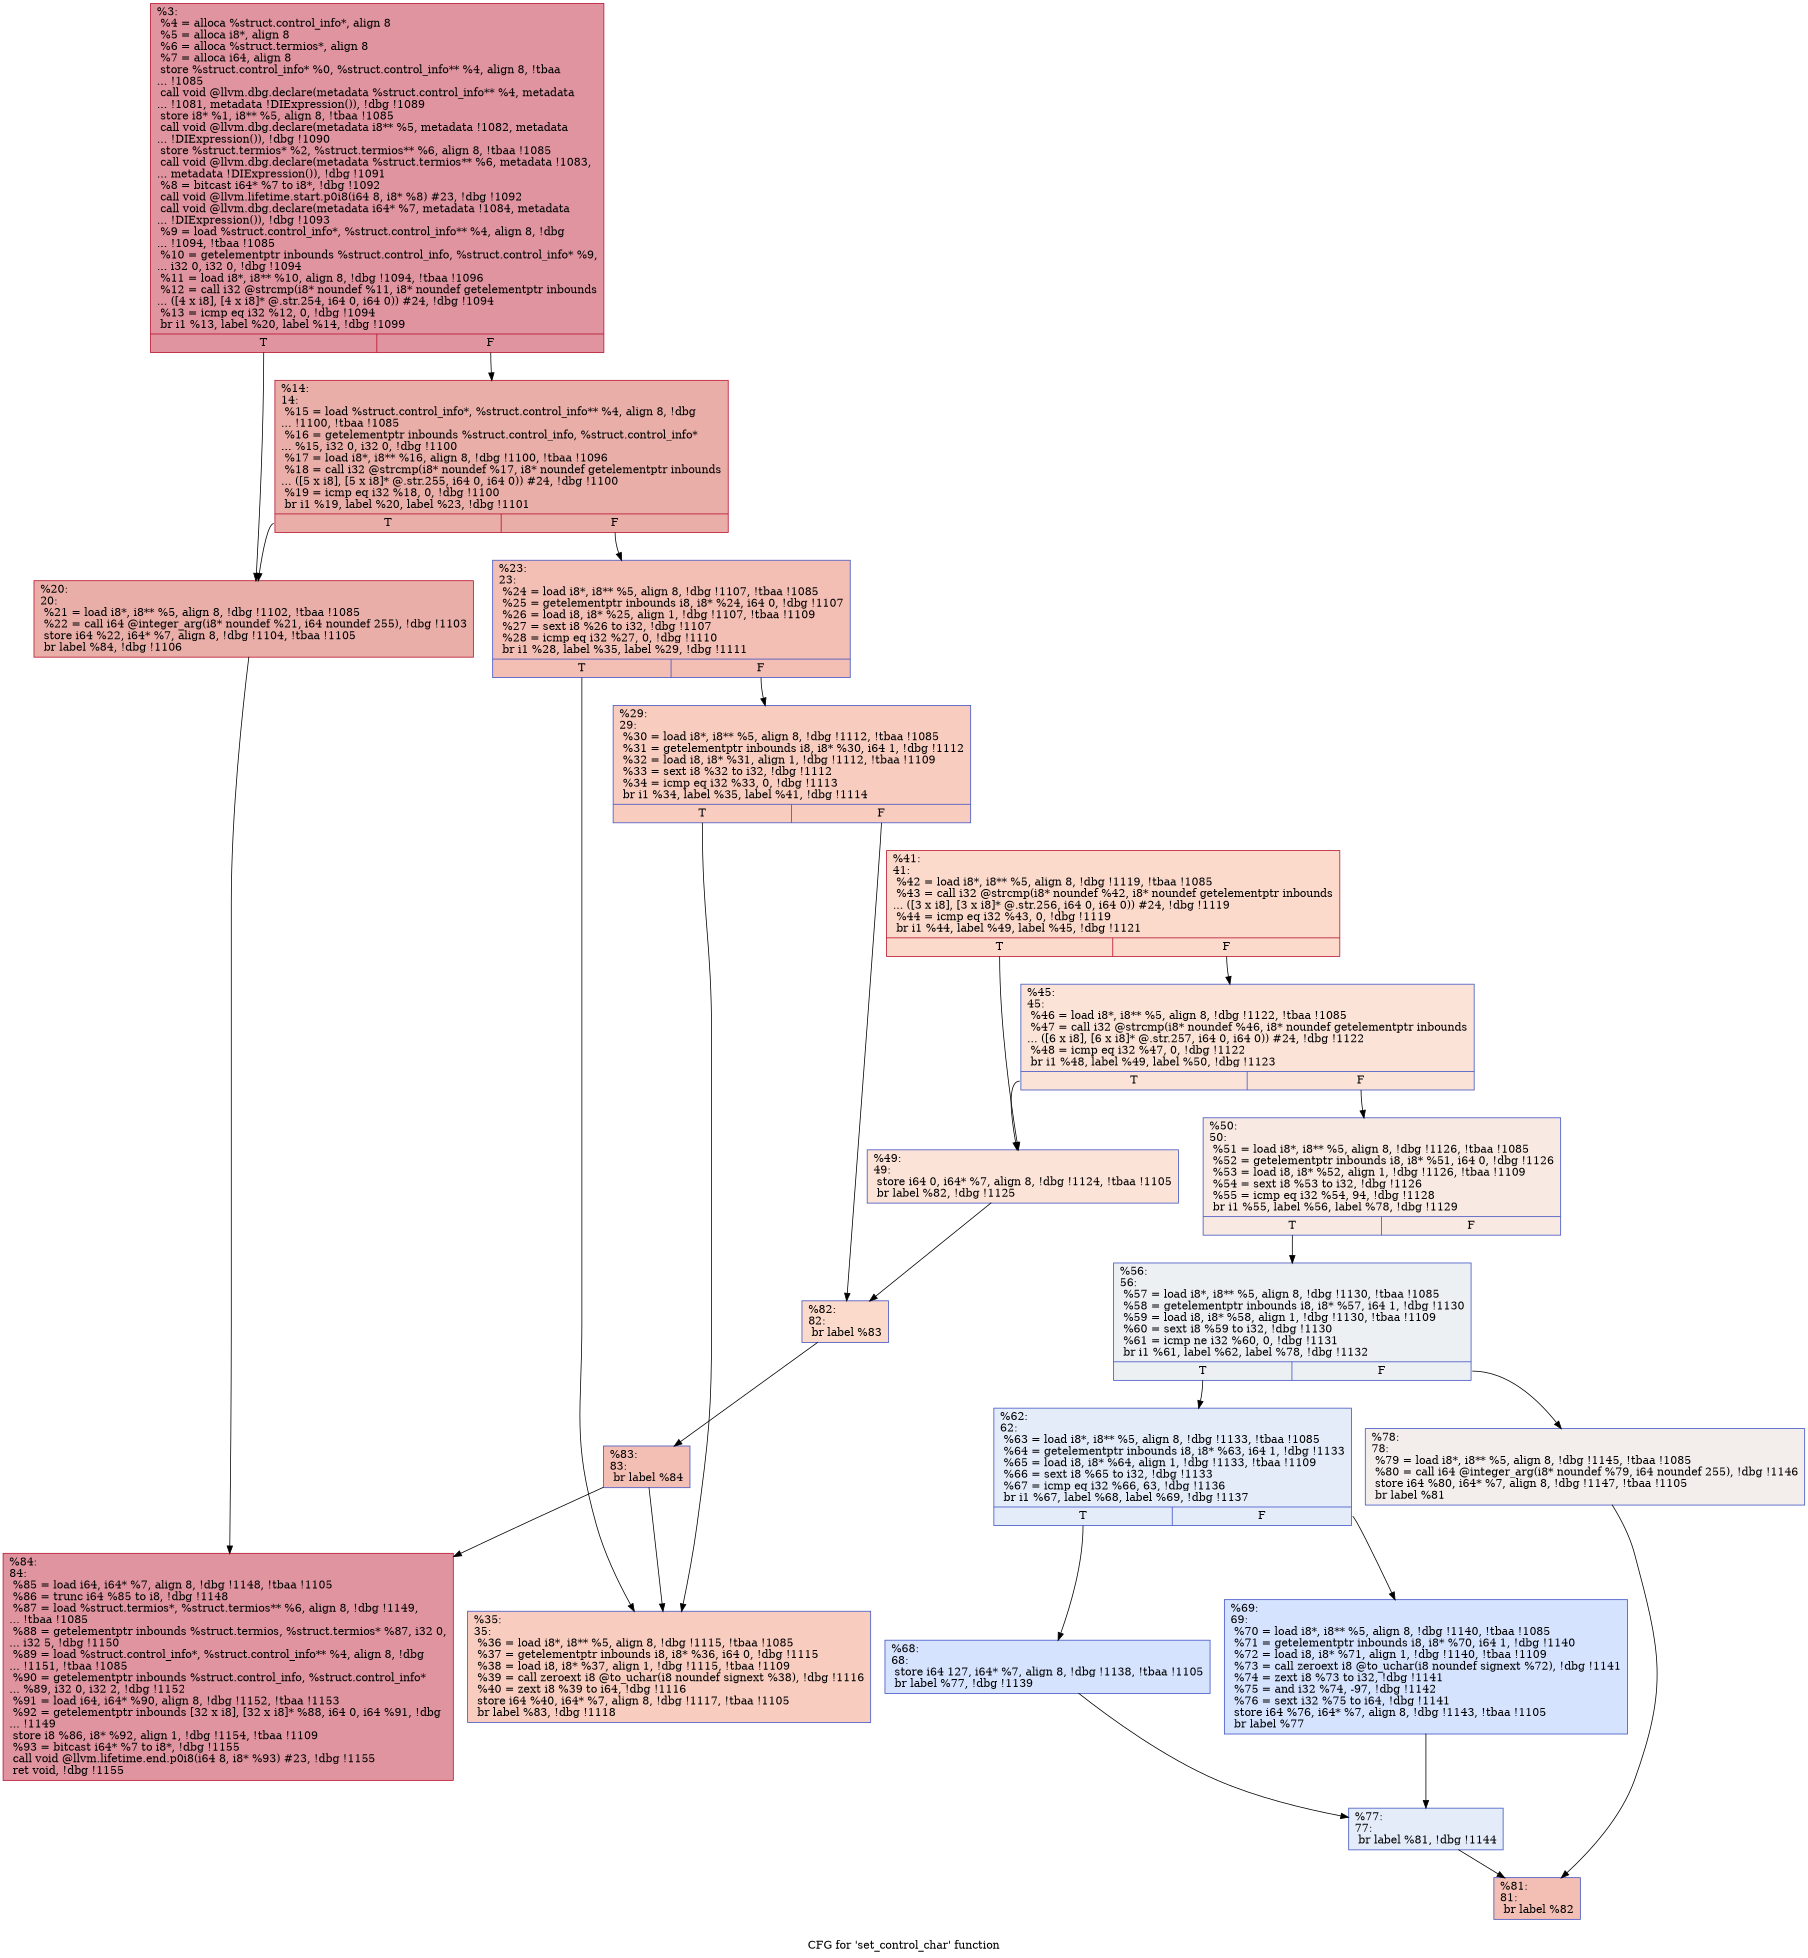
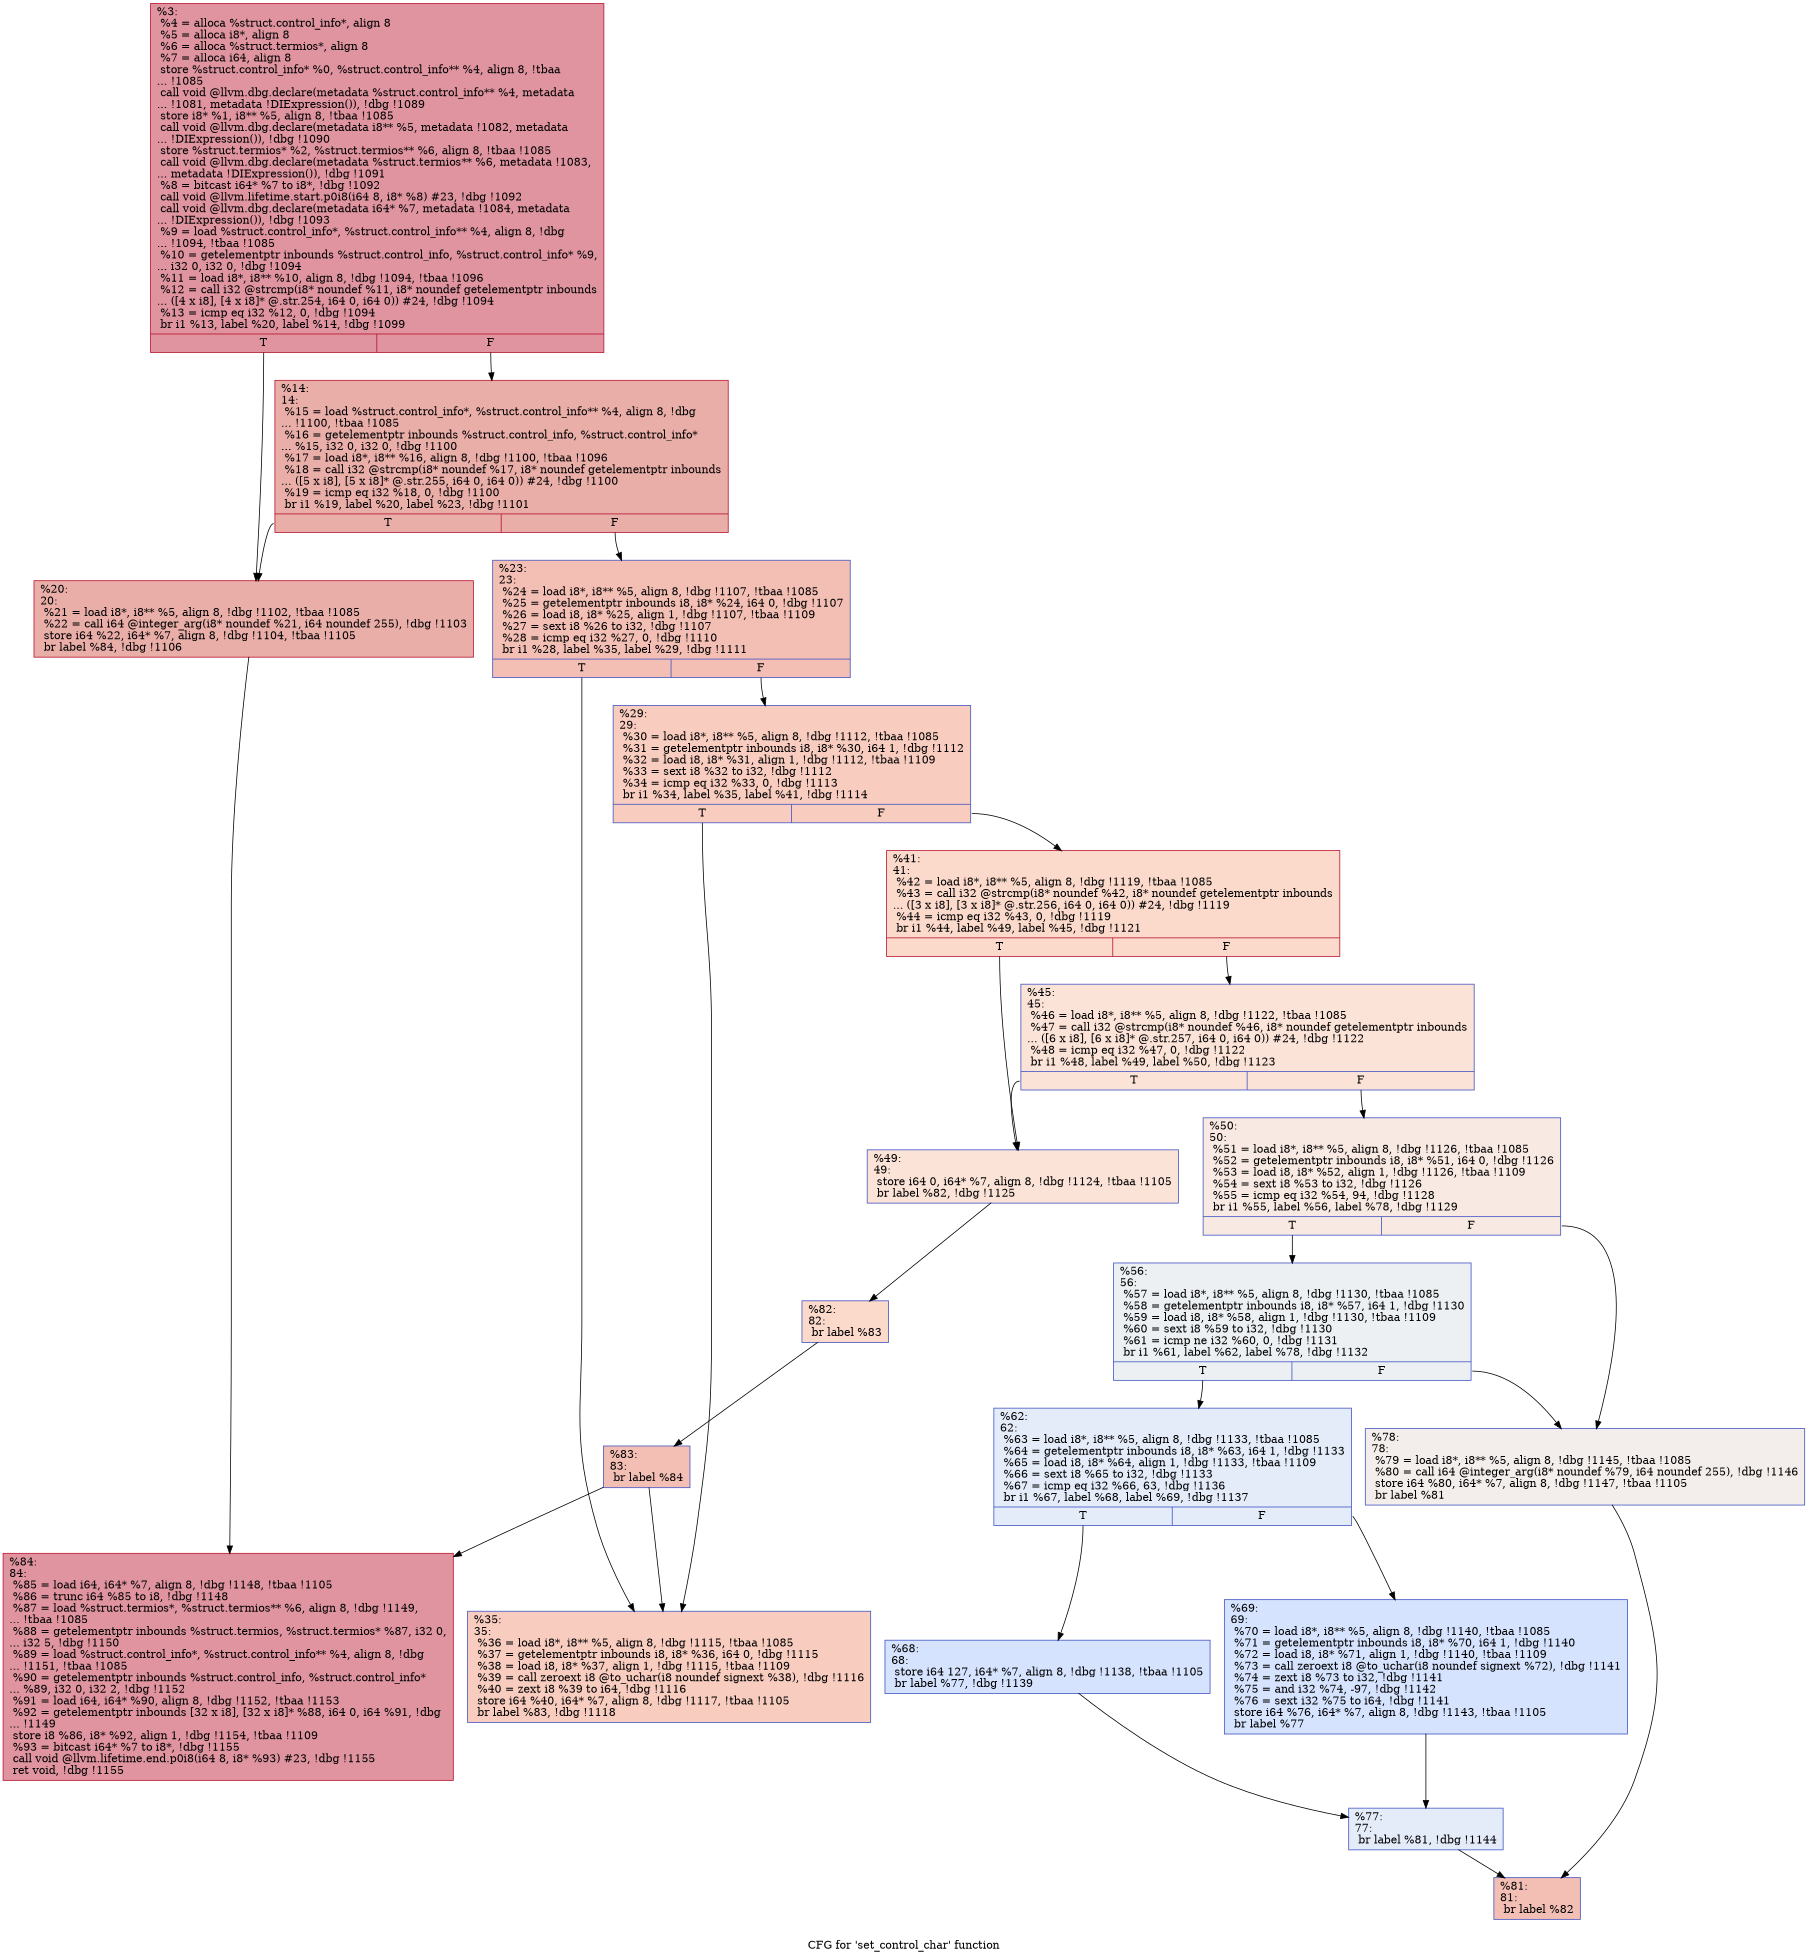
edge "%29:" -> "%82:": now "%29:" -> "%41:"
edge "%50:" -> "%78:": added
